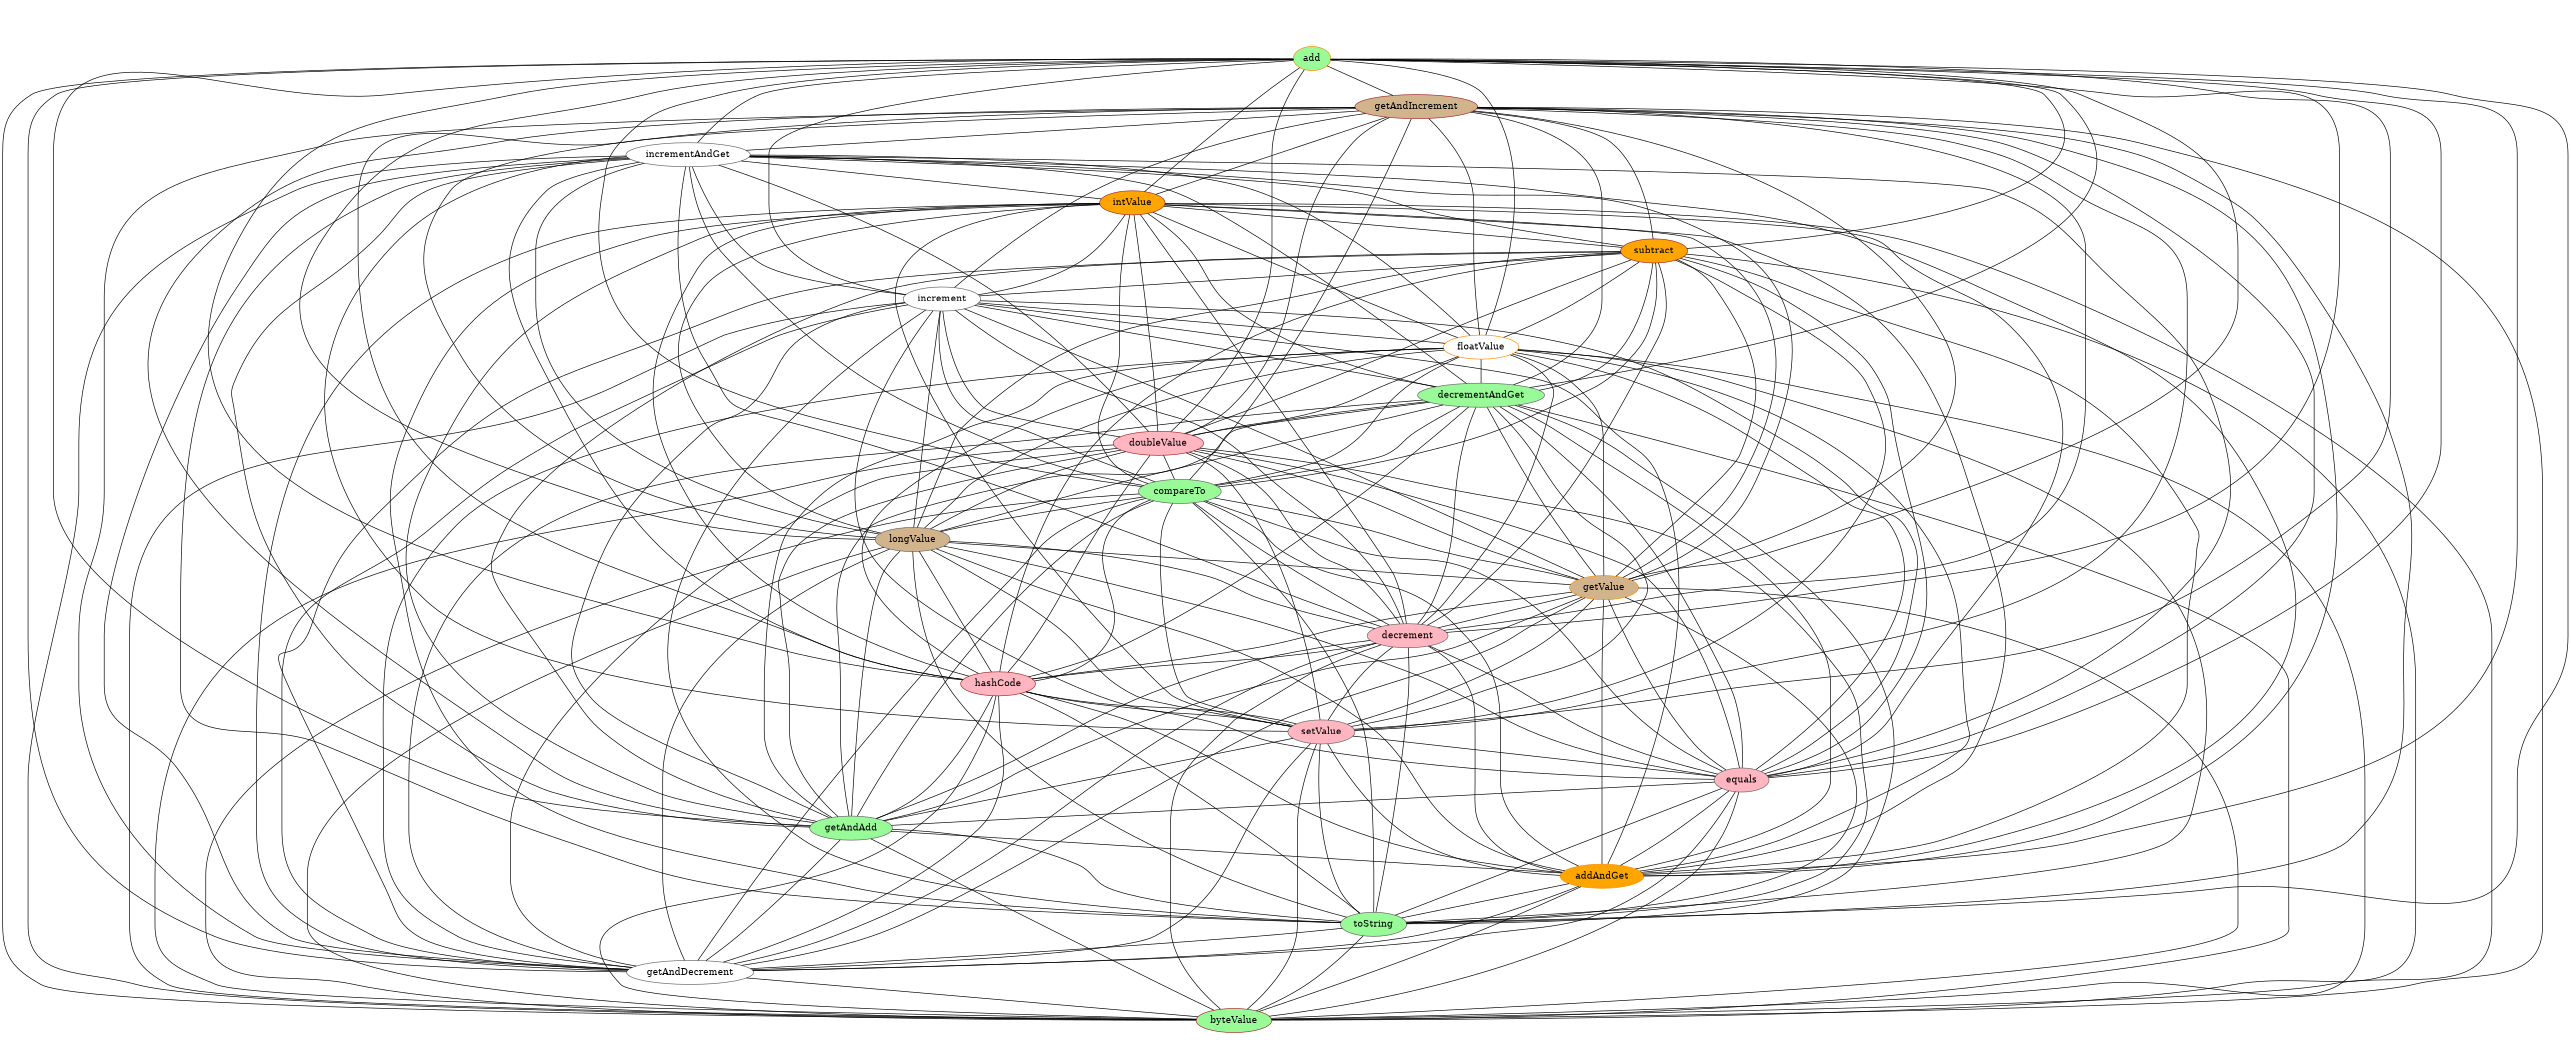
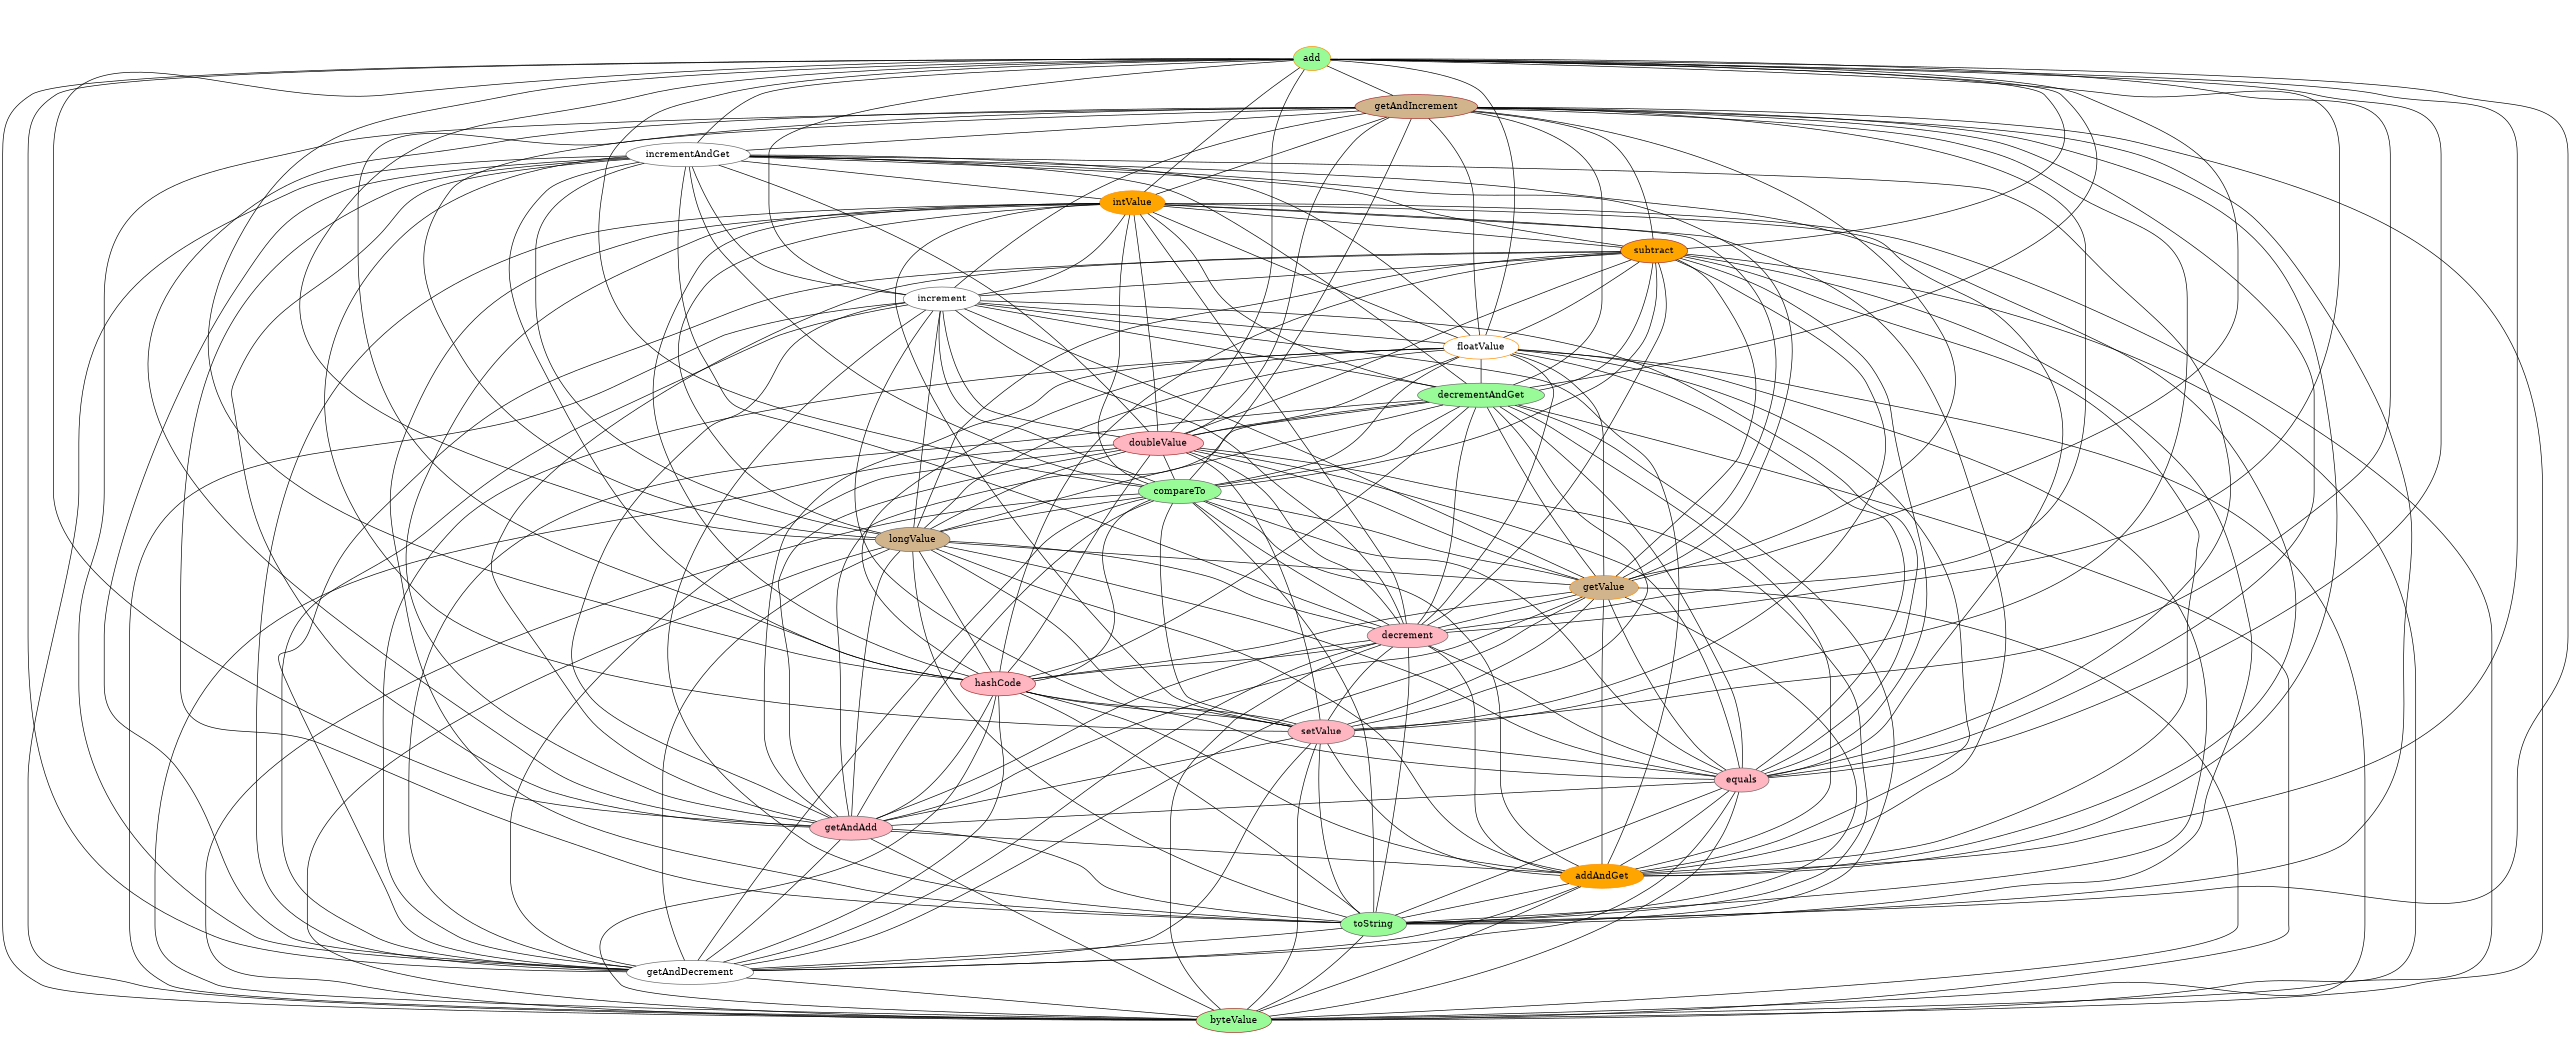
node "intValue": color brown -> darkorange
edge "subtract" -- "toString": added
node "getAndAdd": fillcolor palegreen -> lightpink
